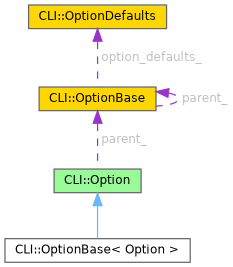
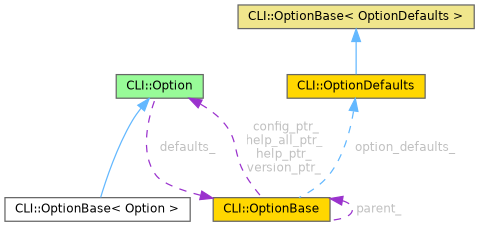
node "CLI::OptionBase< OptionDefaults >": added
edge "CLI::OptionBase" -> "CLI::OptionDefaults": color darkorchid3 -> steelblue1
edge "CLI::Option" -> "CLI::OptionBase": label " parent_" -> " defaults_"
edge "CLI::OptionBase" -> "CLI::Option": added, label "config_ptr_ help_all_ptr_ help_ptr_ version_ptr_"
